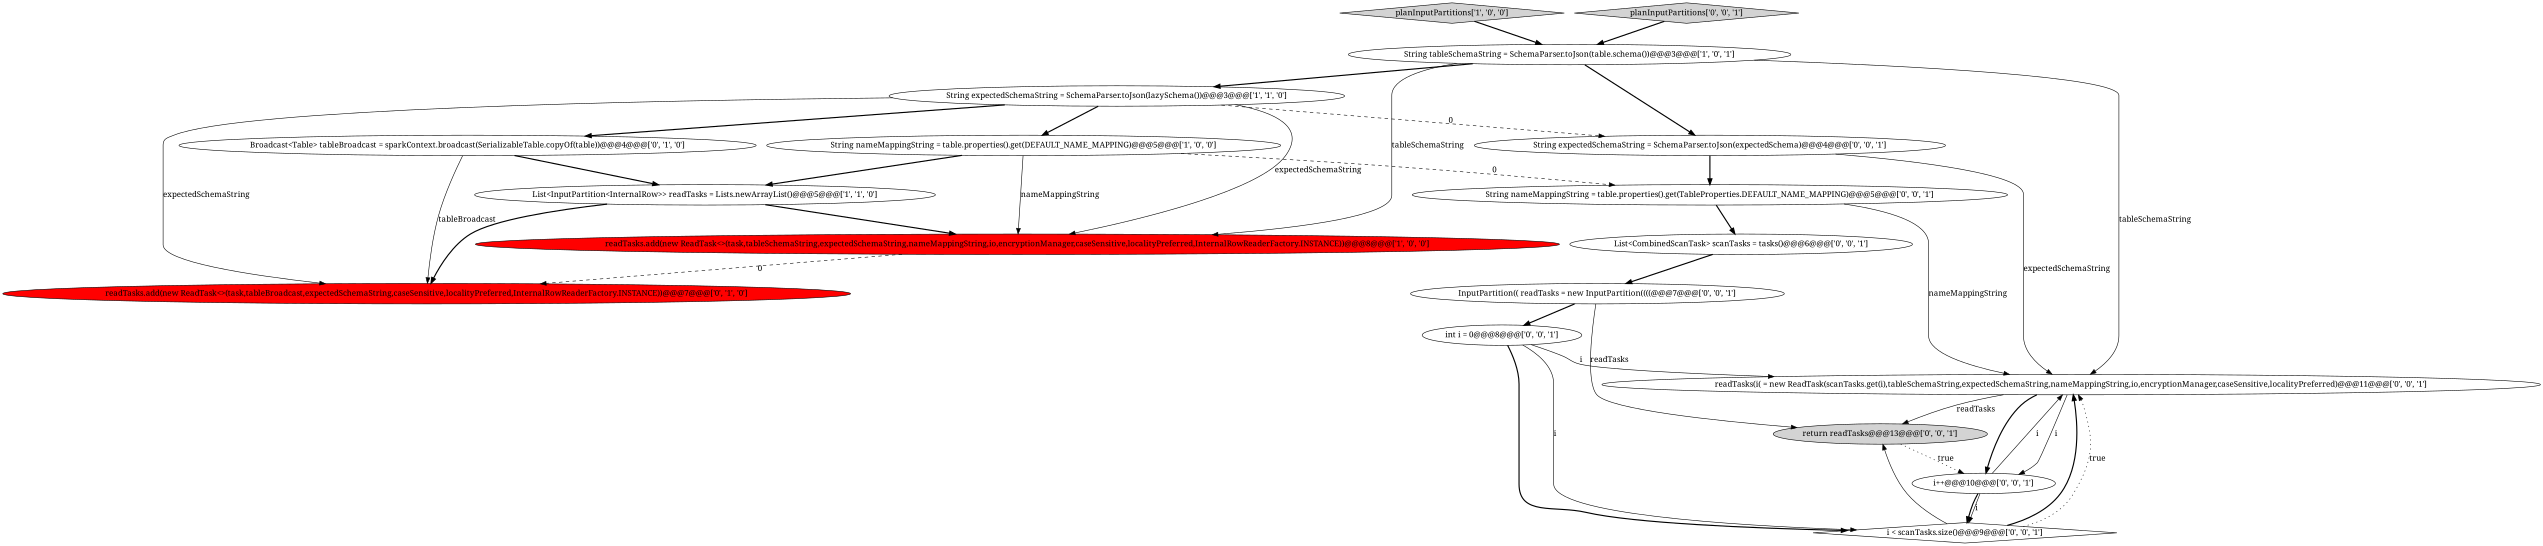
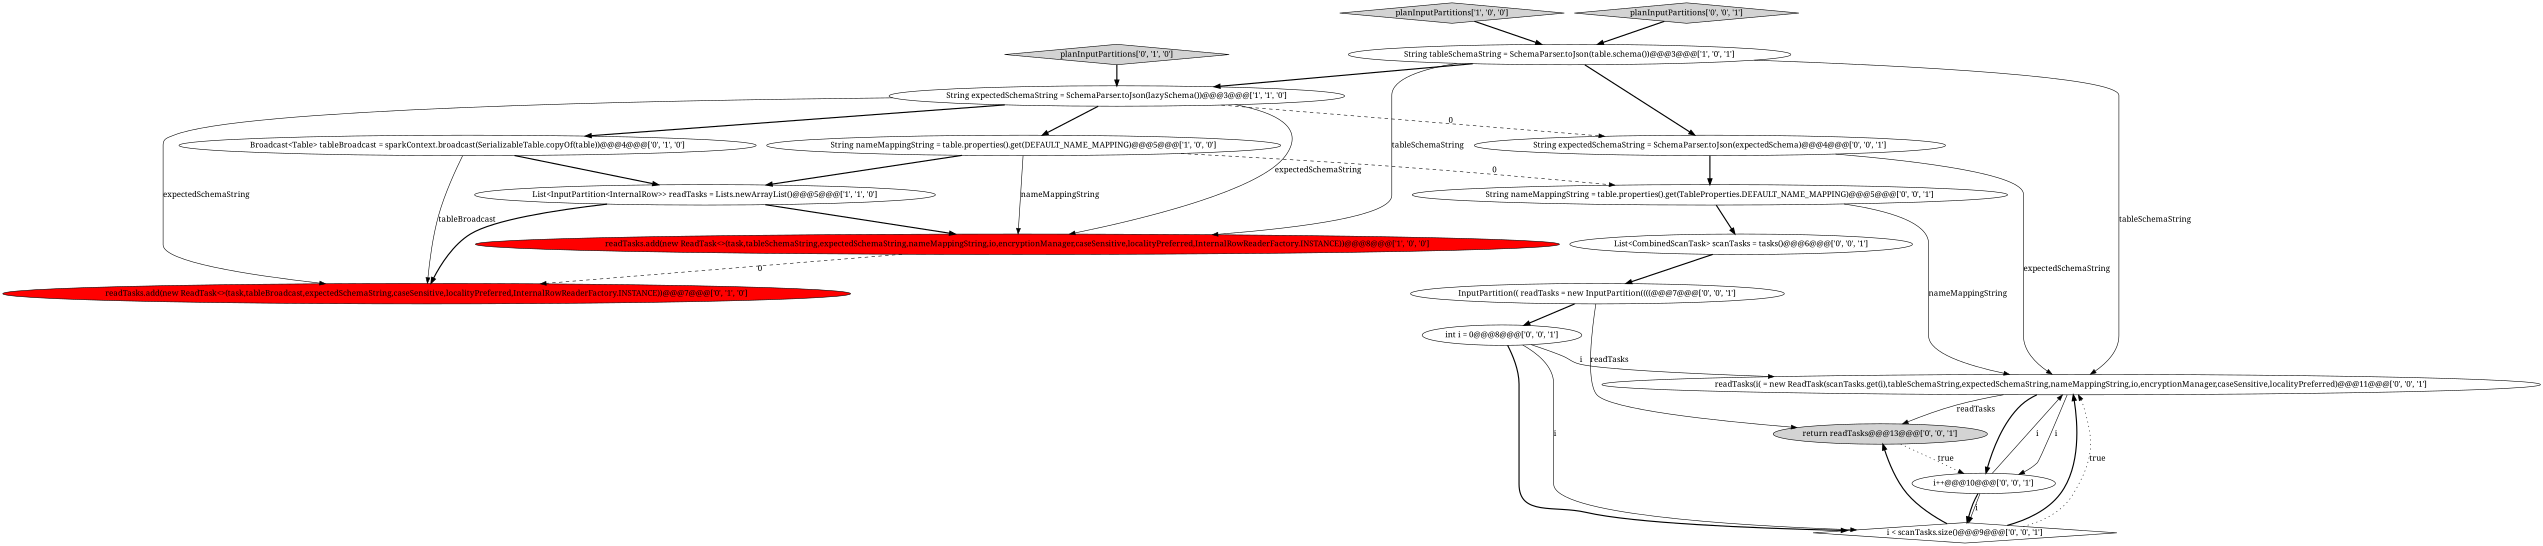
node "planInputPartitions['0', '1', '0']": added
edge "i < scanTasks.size()@@@9@@@['0', '0', '1']" -> "return readTasks@@@13@@@['0', '0', '1']": style solid -> bold
